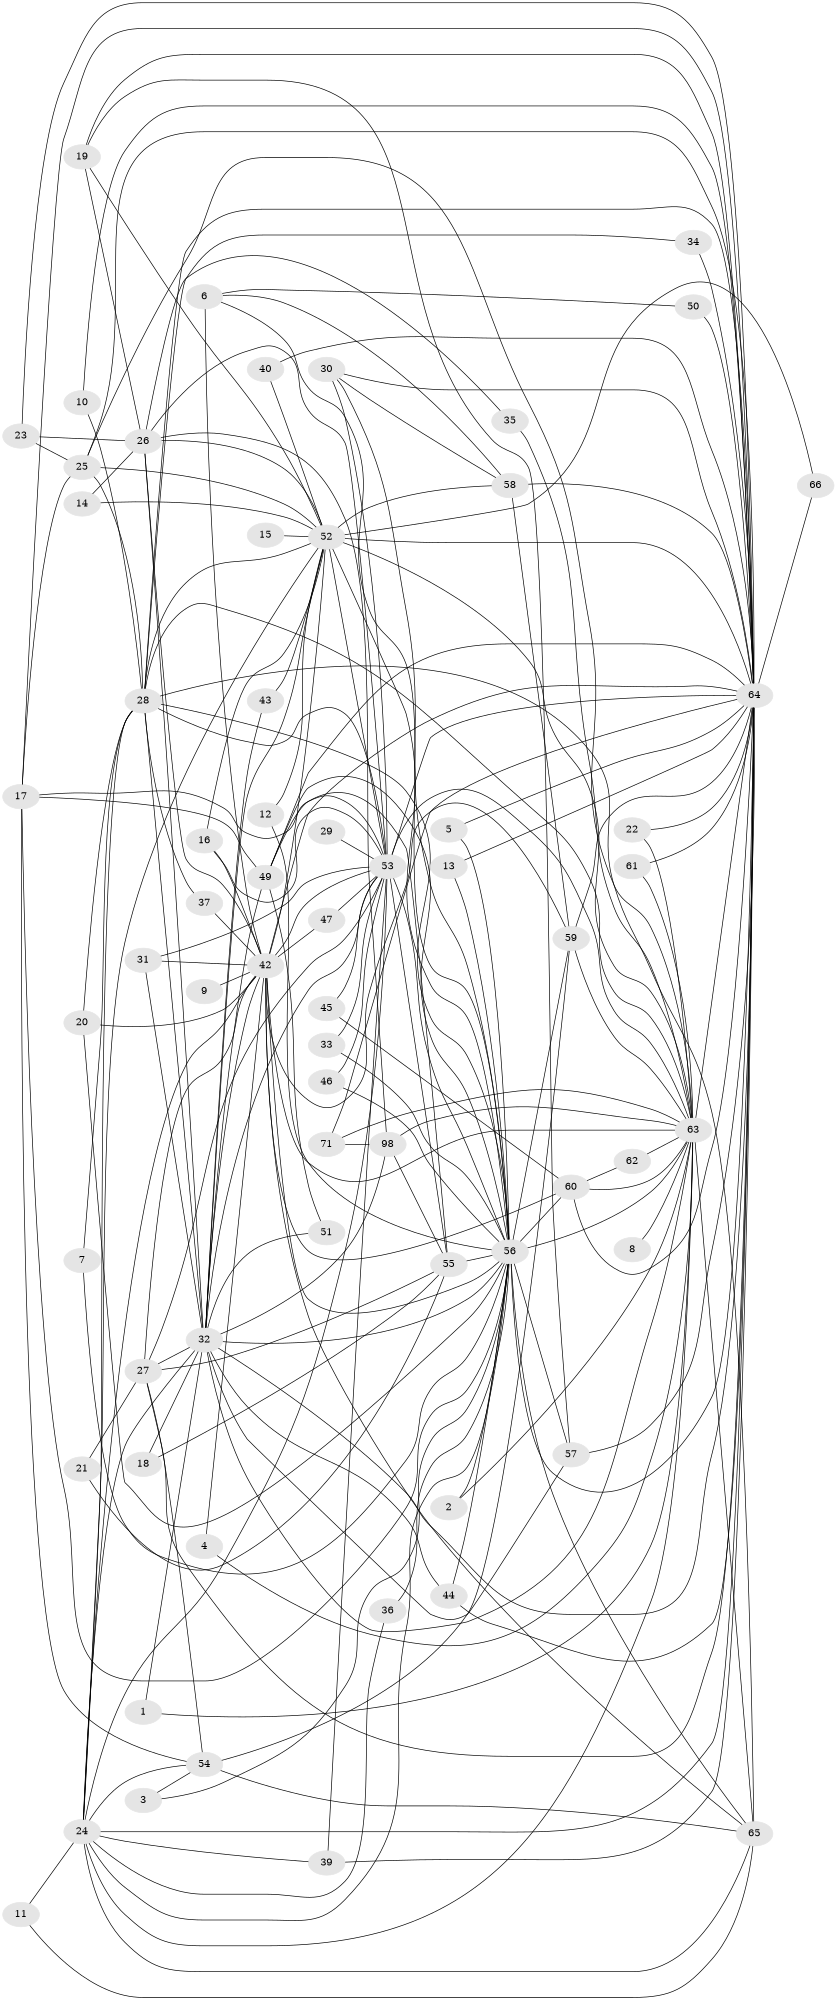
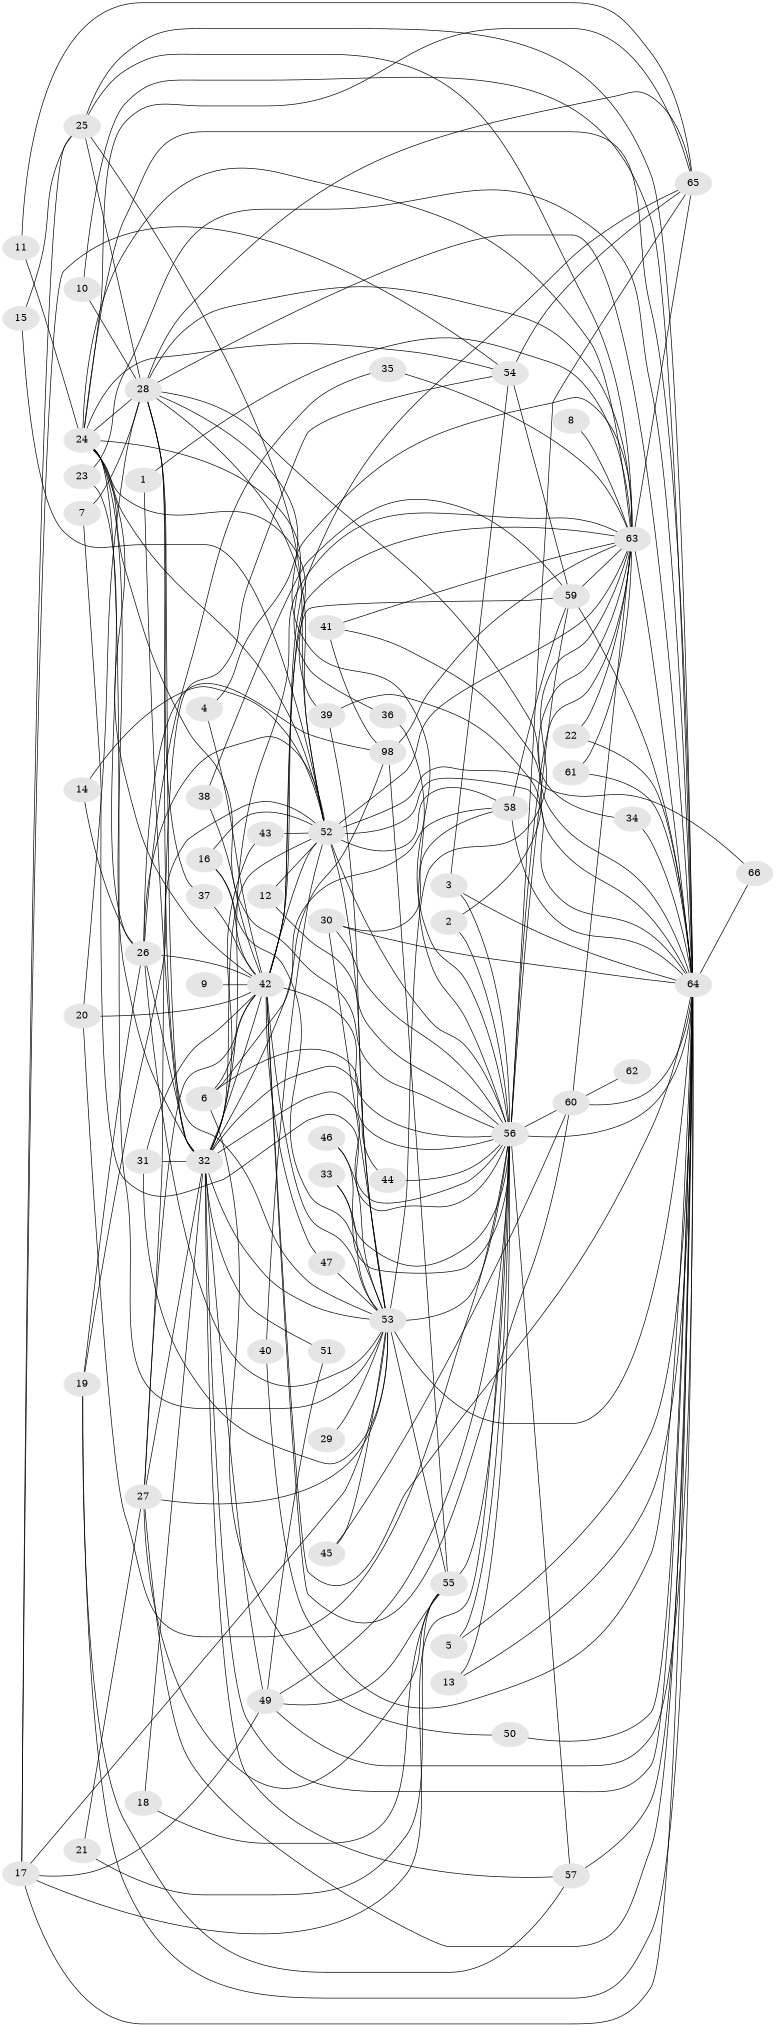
edge "23" -- "25": now "15" -- "25"
node "38": added
node "71": label "71" -> "41"
edge "63" -- "62": removed
edge "64" -- "44": now "64" -- "3"
